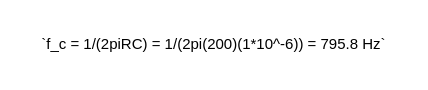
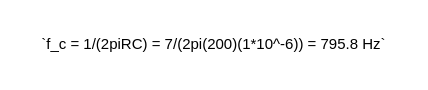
node "`f_c = 1/(2piRC) = 1/(2pi(200)(1*10^-6)) = 795.8 Hz`": label "`f_c = 1/(2piRC) = 1/(2pi(200)(1*10^-6)) = 795.8 Hz`" -> "`f_c = 1/(2piRC) = 7/(2pi(200)(1*10^-6)) = 795.8 Hz`"
